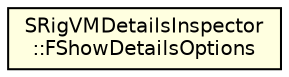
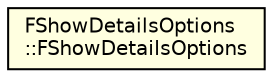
node "SRigVMDetailsInspector ::FShowDetailsOptions": label "SRigVMDetailsInspector ::FShowDetailsOptions" -> "FShowDetailsOptions ::FShowDetailsOptions"
